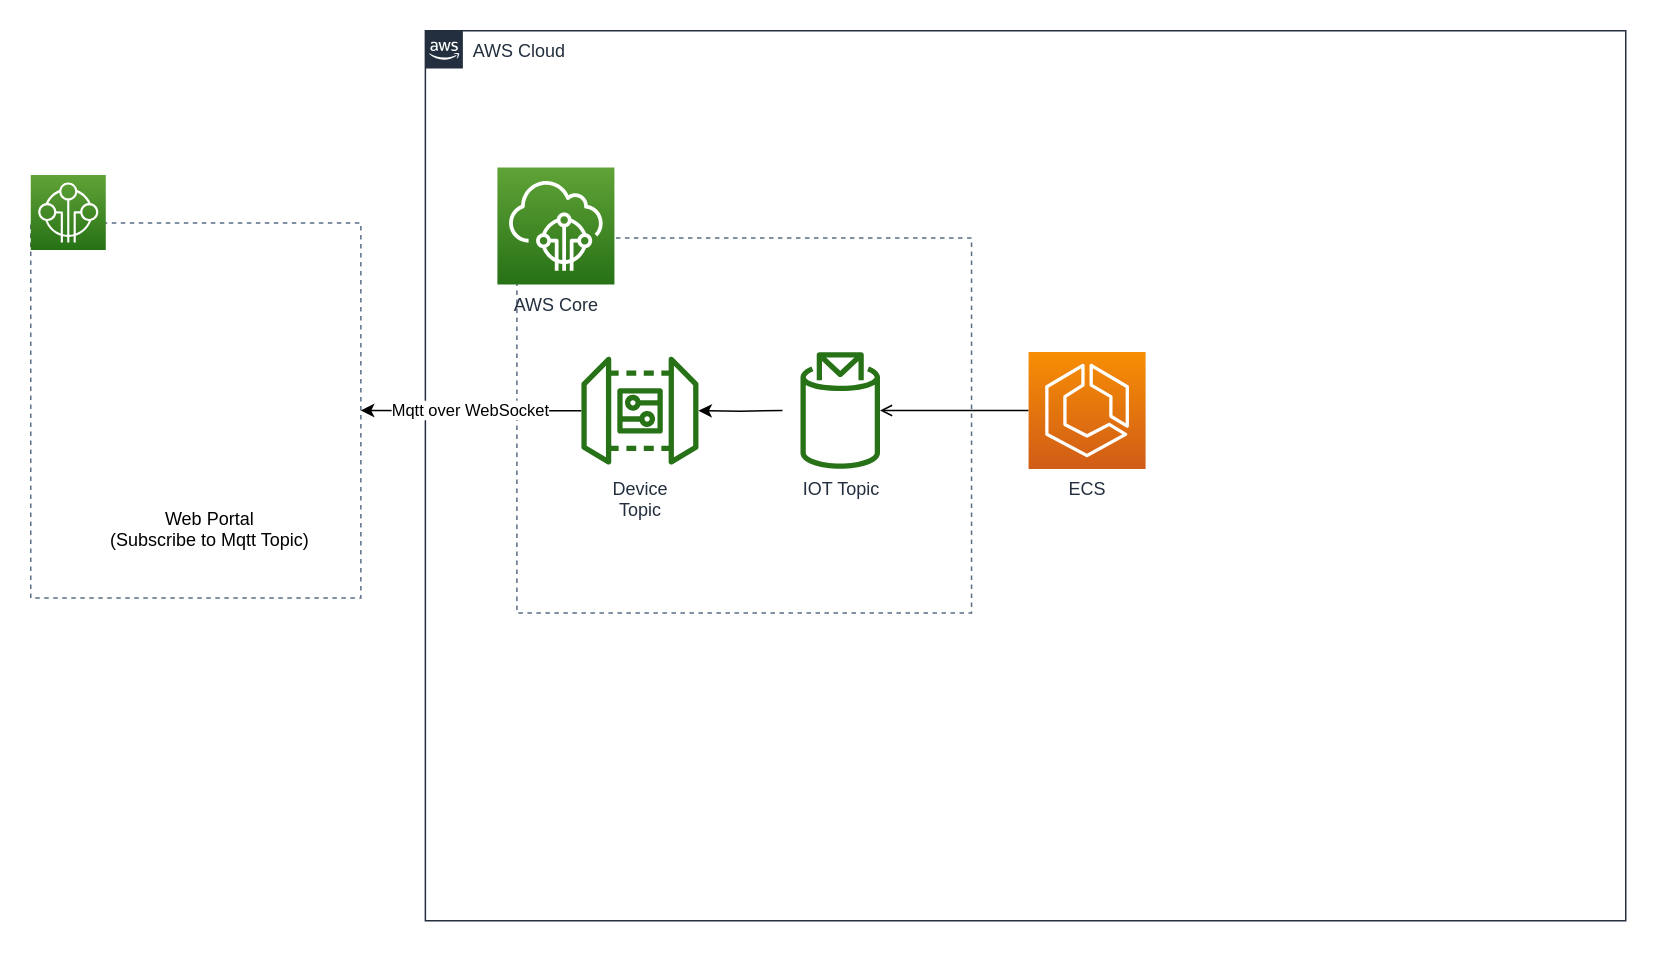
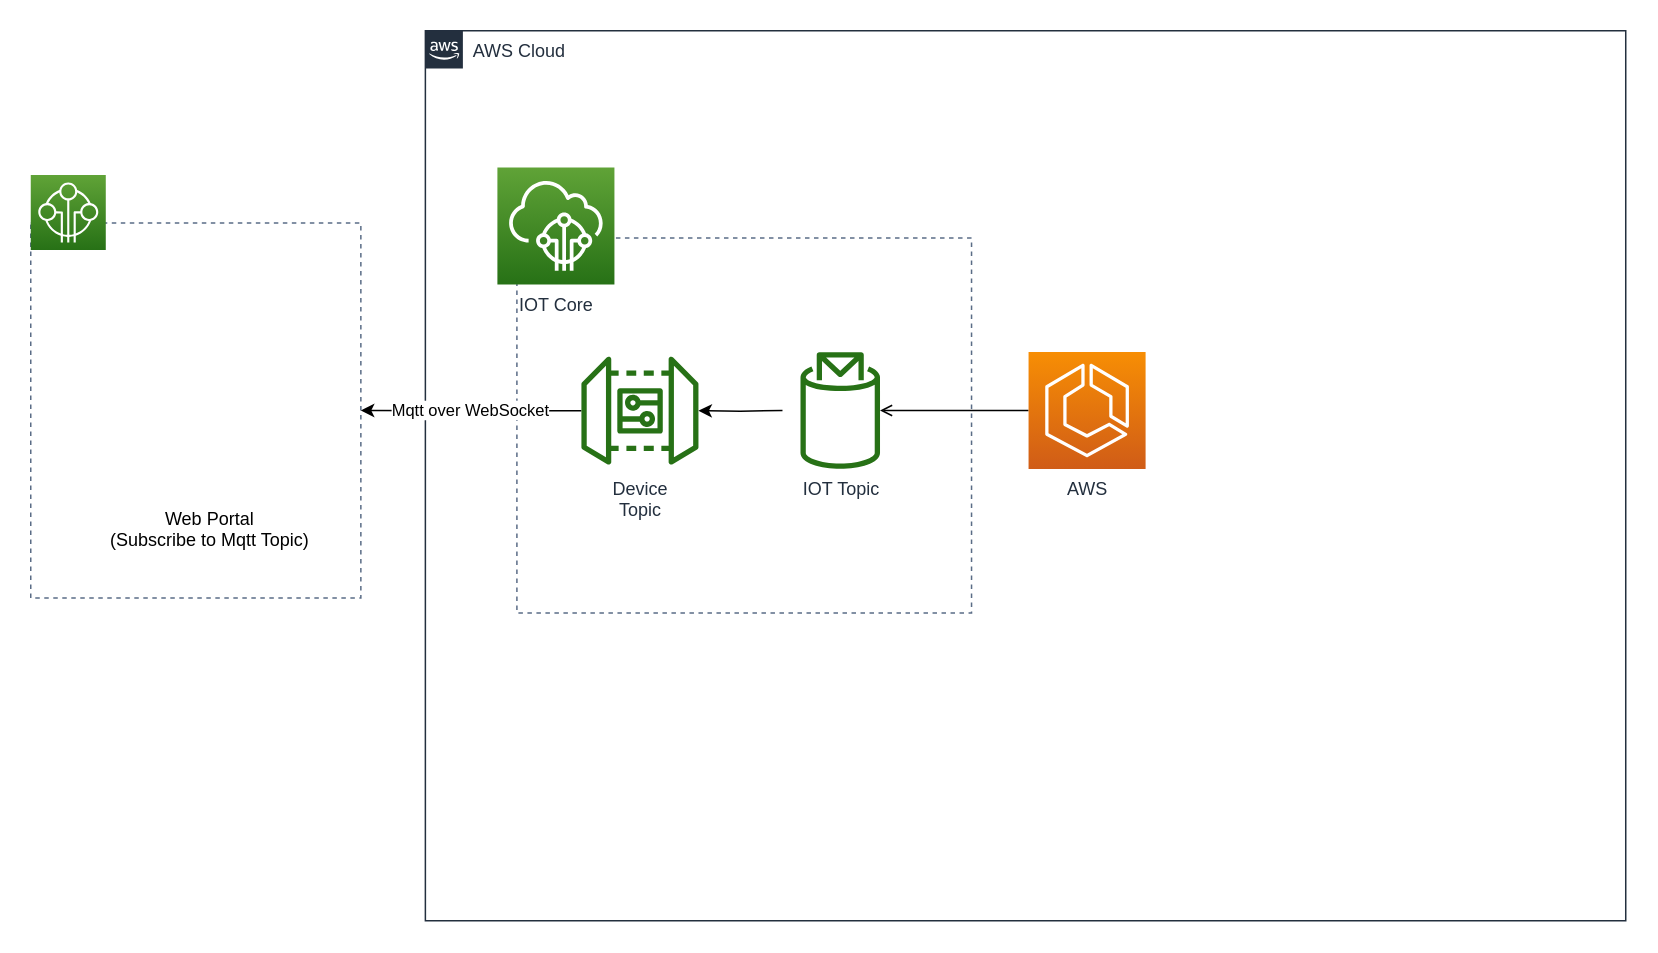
node "AWS Core": label "AWS Core" -> "IOT Core"
node "ECS": label "ECS" -> "AWS"
